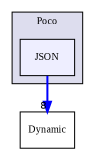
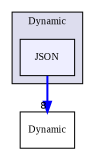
cluster "Poco": label "Poco" -> "Dynamic"
